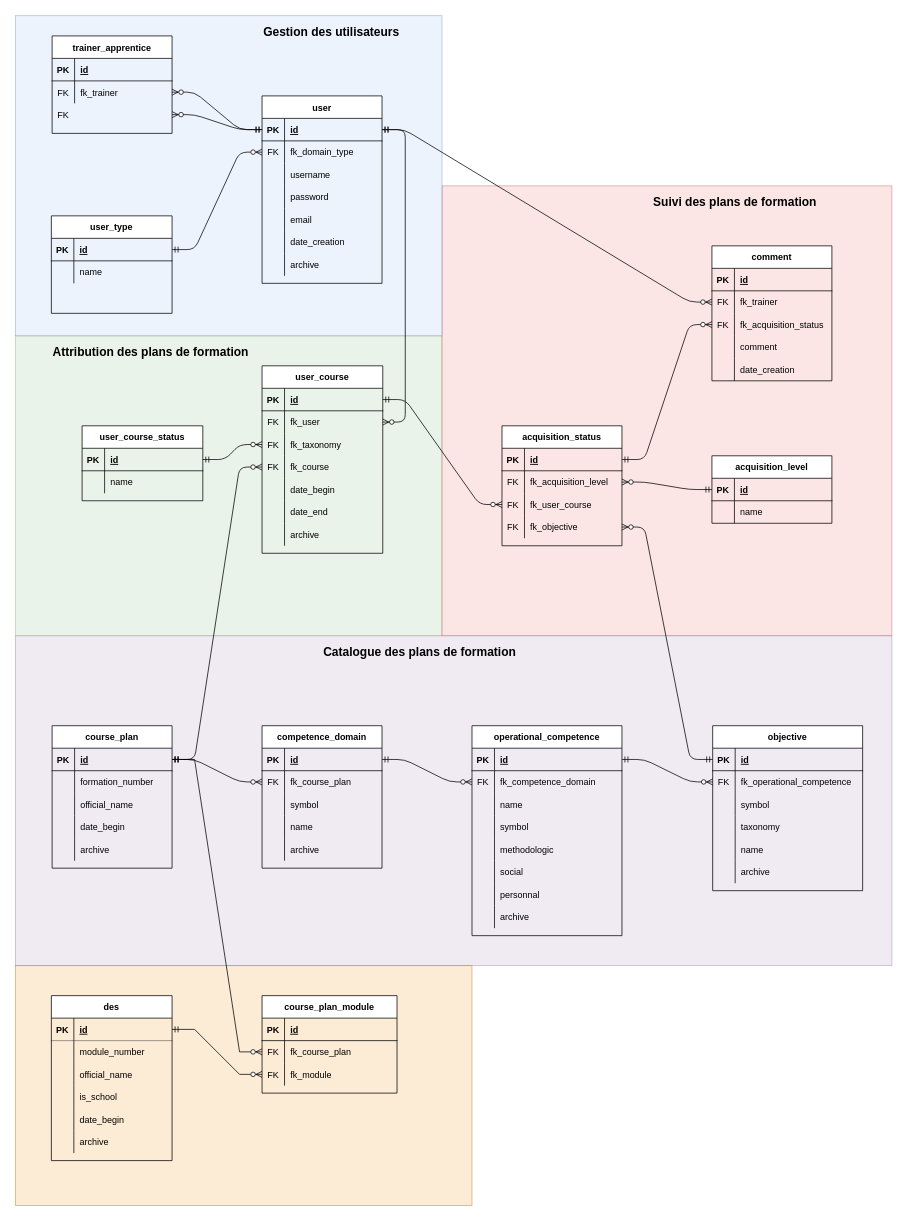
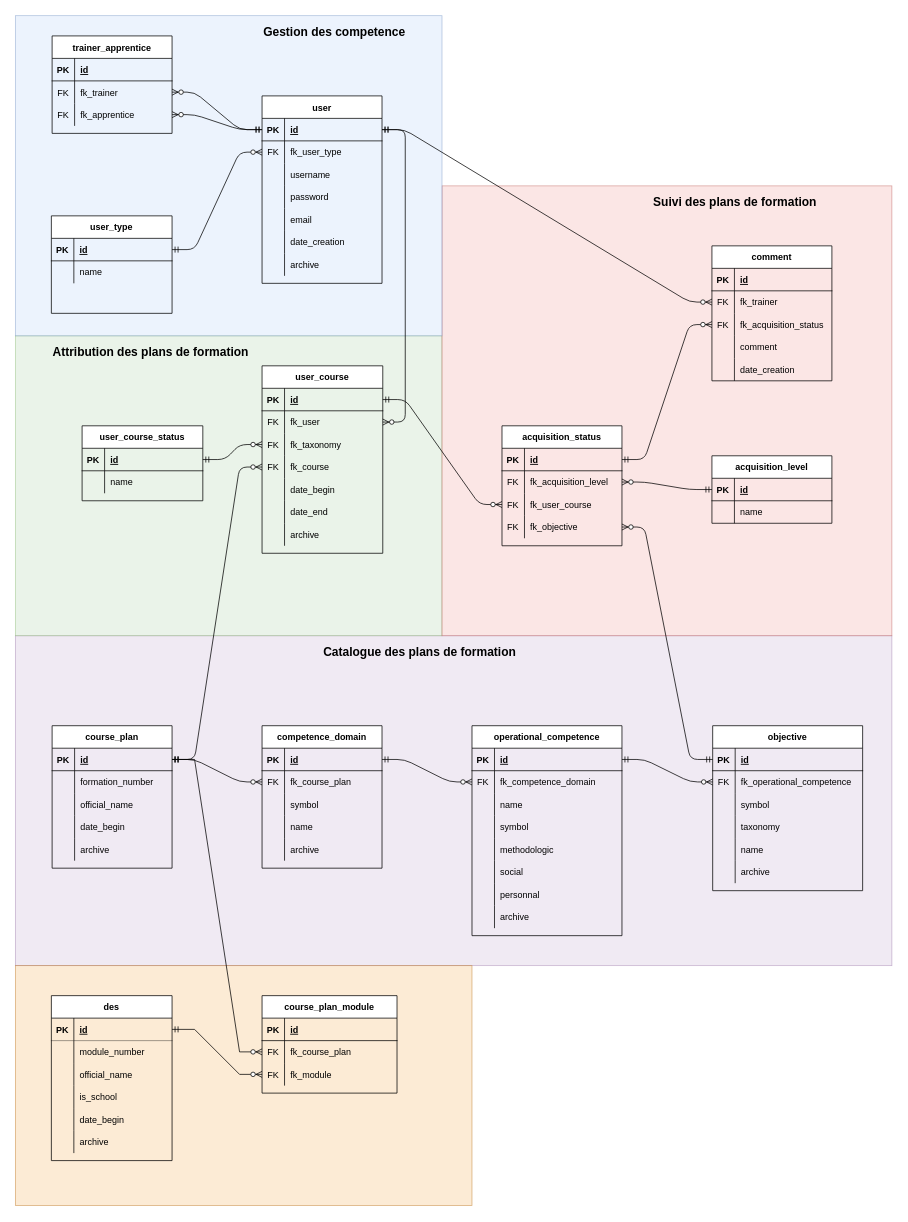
node "Gestion des utilisateurs": label "Gestion des utilisateurs" -> "Gestion des competence"
node "fk_apprentice": added
node "fk_domain_type": label "fk_domain_type" -> "fk_user_type"
